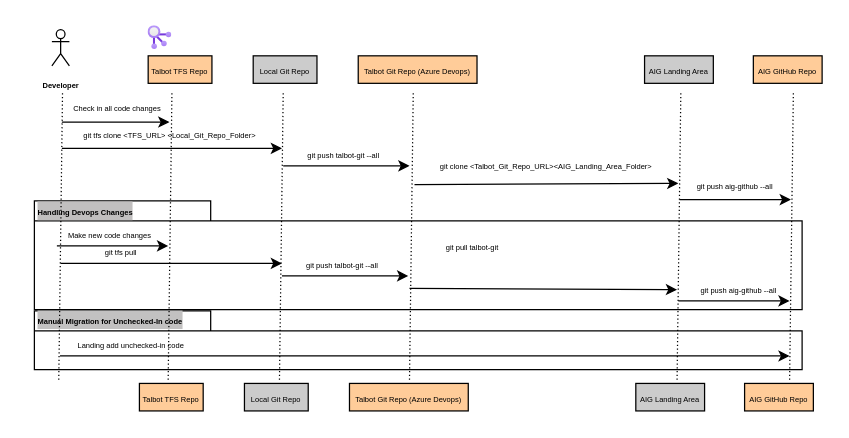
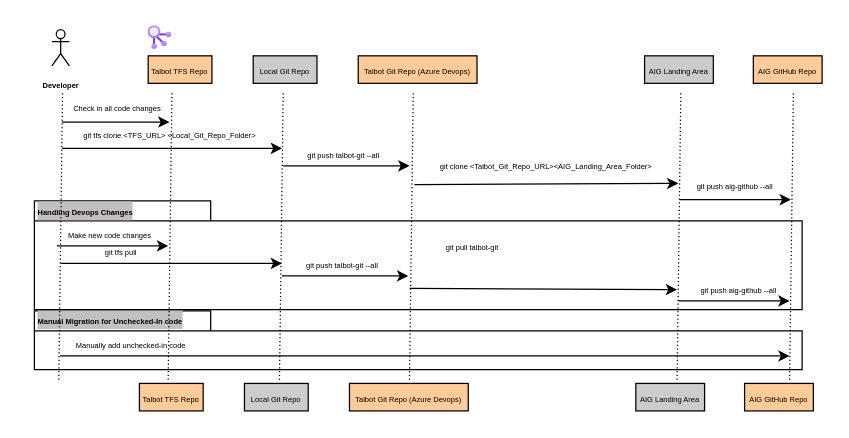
node "Landing add unchecked-in code": label "Landing add unchecked-in code" -> "Manually add unchecked-in code"
